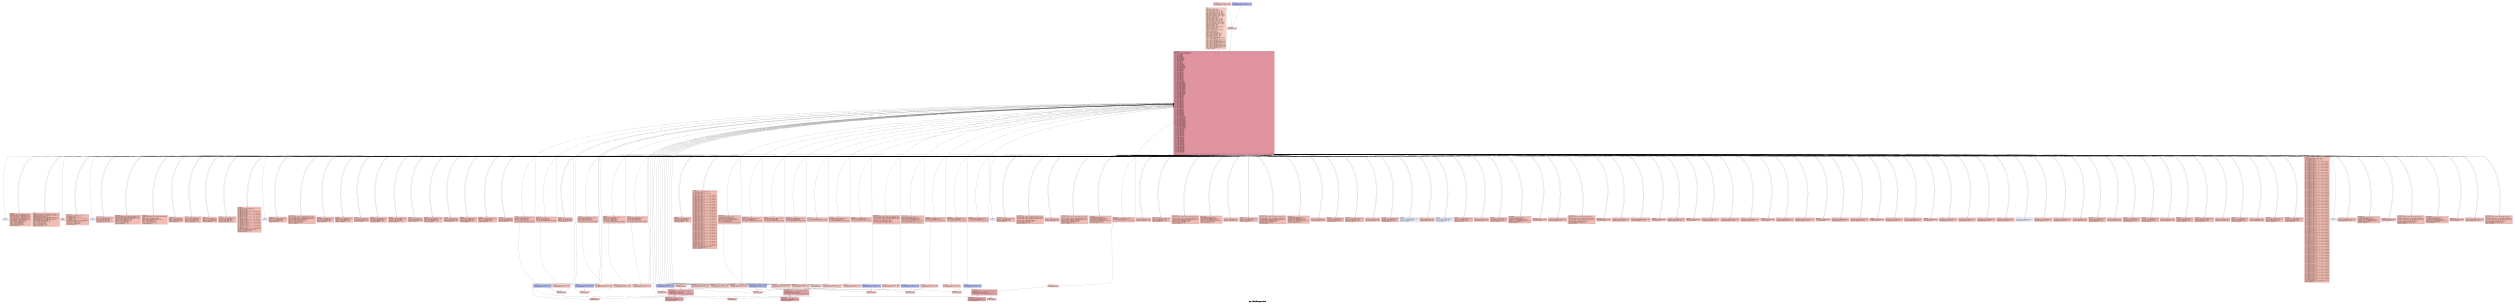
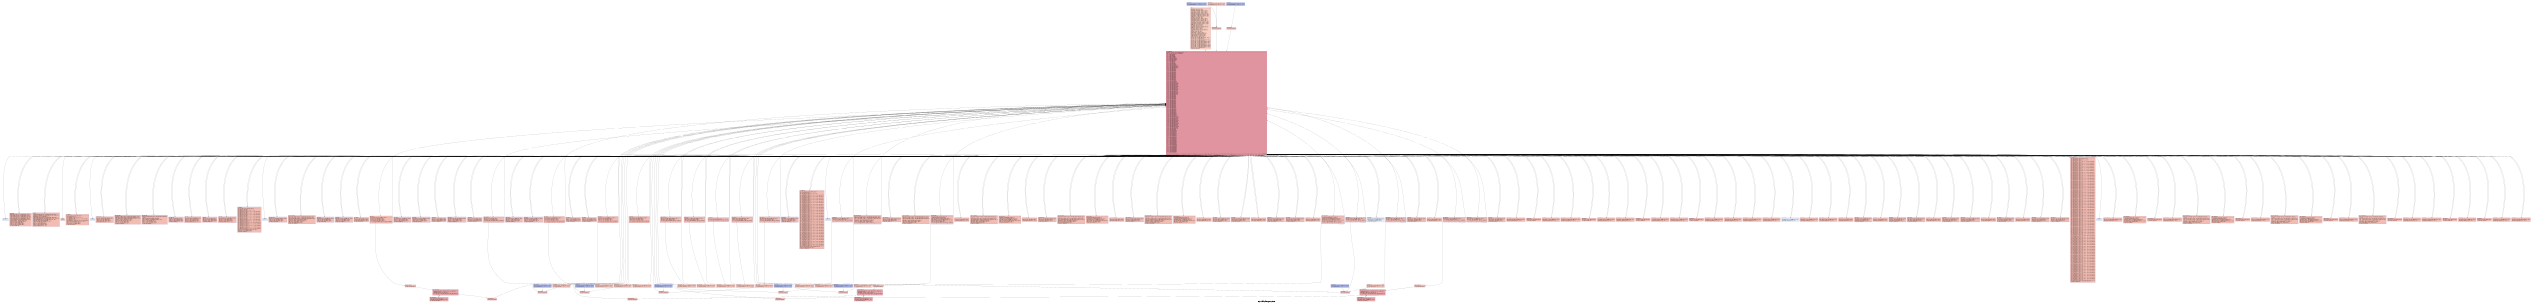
node "fake.else88:": fillcolor #c7d7f070 -> #e1675170
node "fake.loop.entry166:": added
node "fake.then341:": removed
